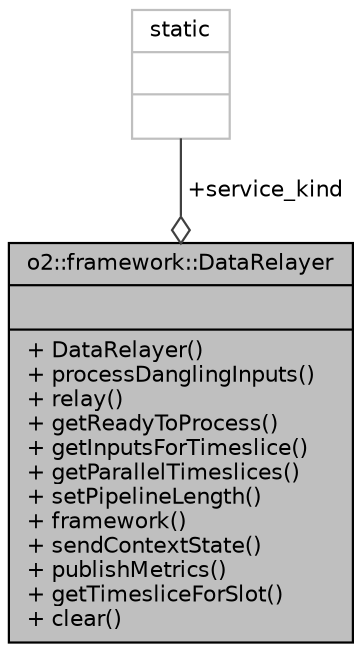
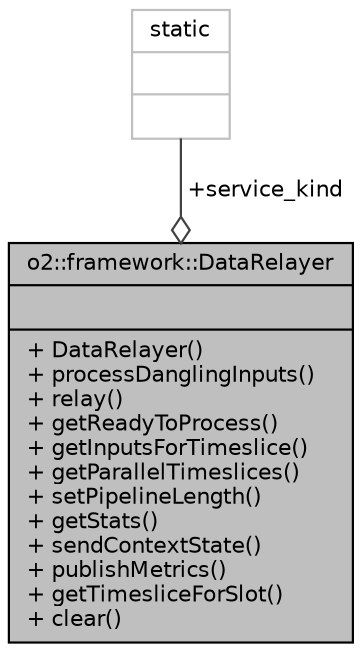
node "o2::framework::DataRelayer": text "+ framework()" -> "+ getStats()"
